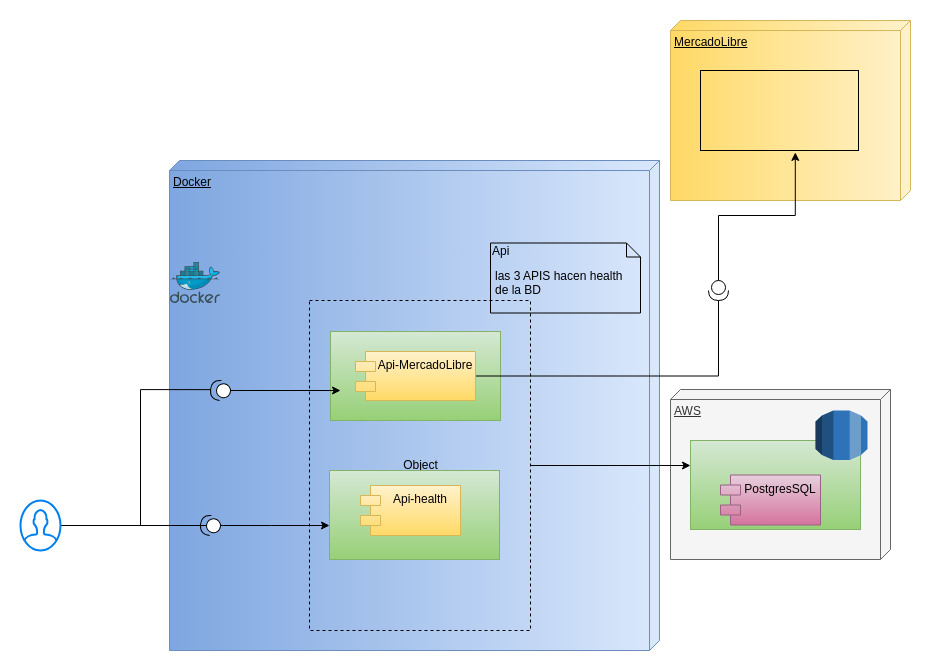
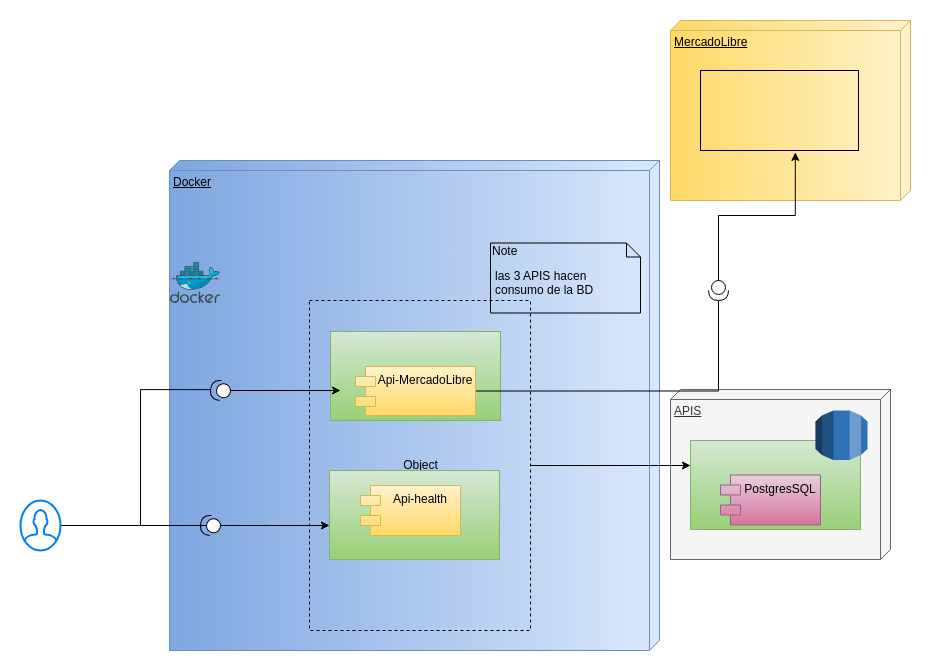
node "las 3 APIS hacen health de la BD": label "las 3 APIS hacen health de la BD" -> "las 3 APIS hacen consumo de la BD"
node "Api": label "Api" -> "Note"
node "Api-MercadoLibre": moved (416, 376) -> (416, 391)
node "AWS": label "AWS" -> "APIS"
